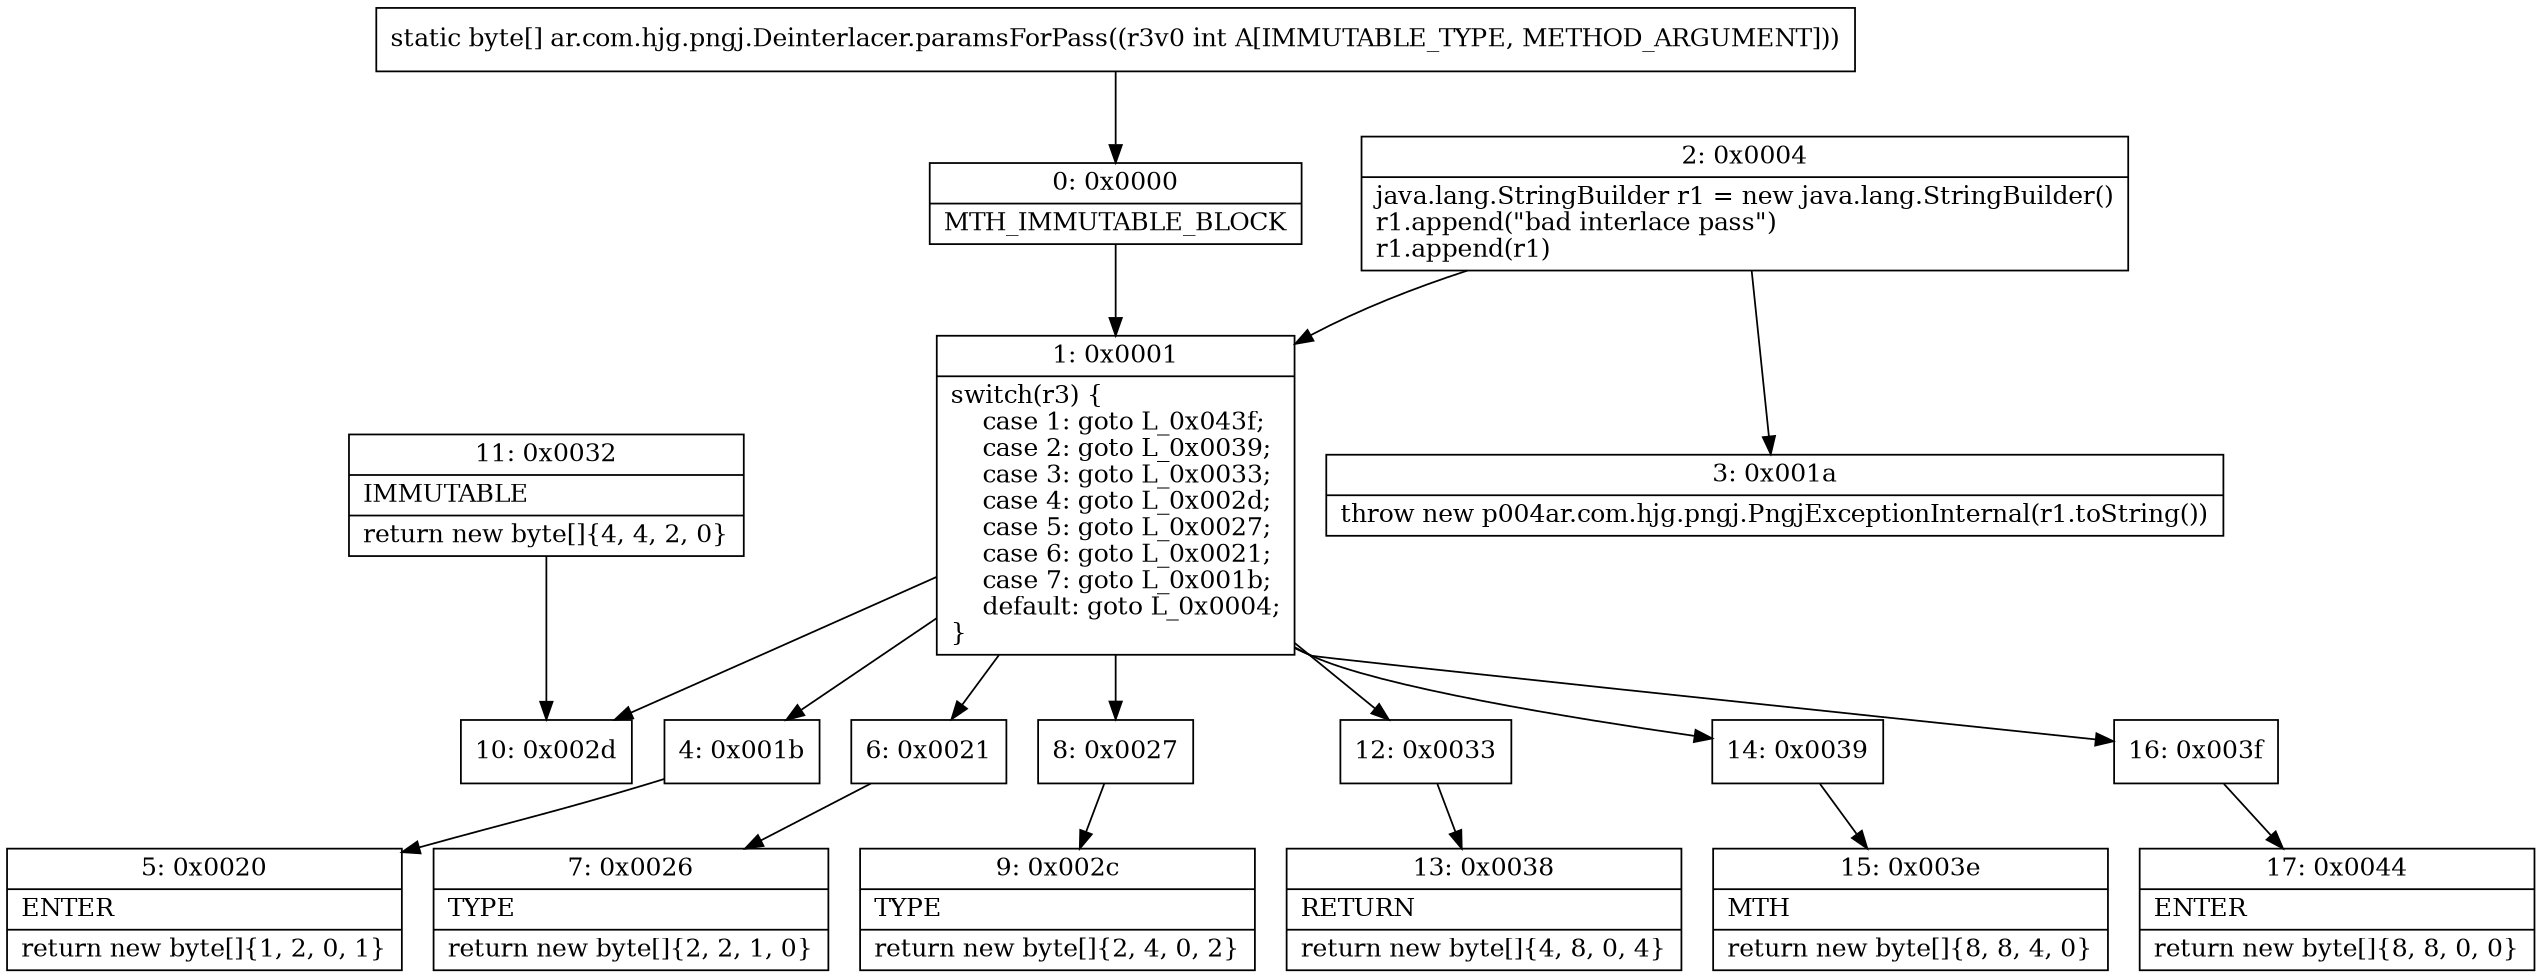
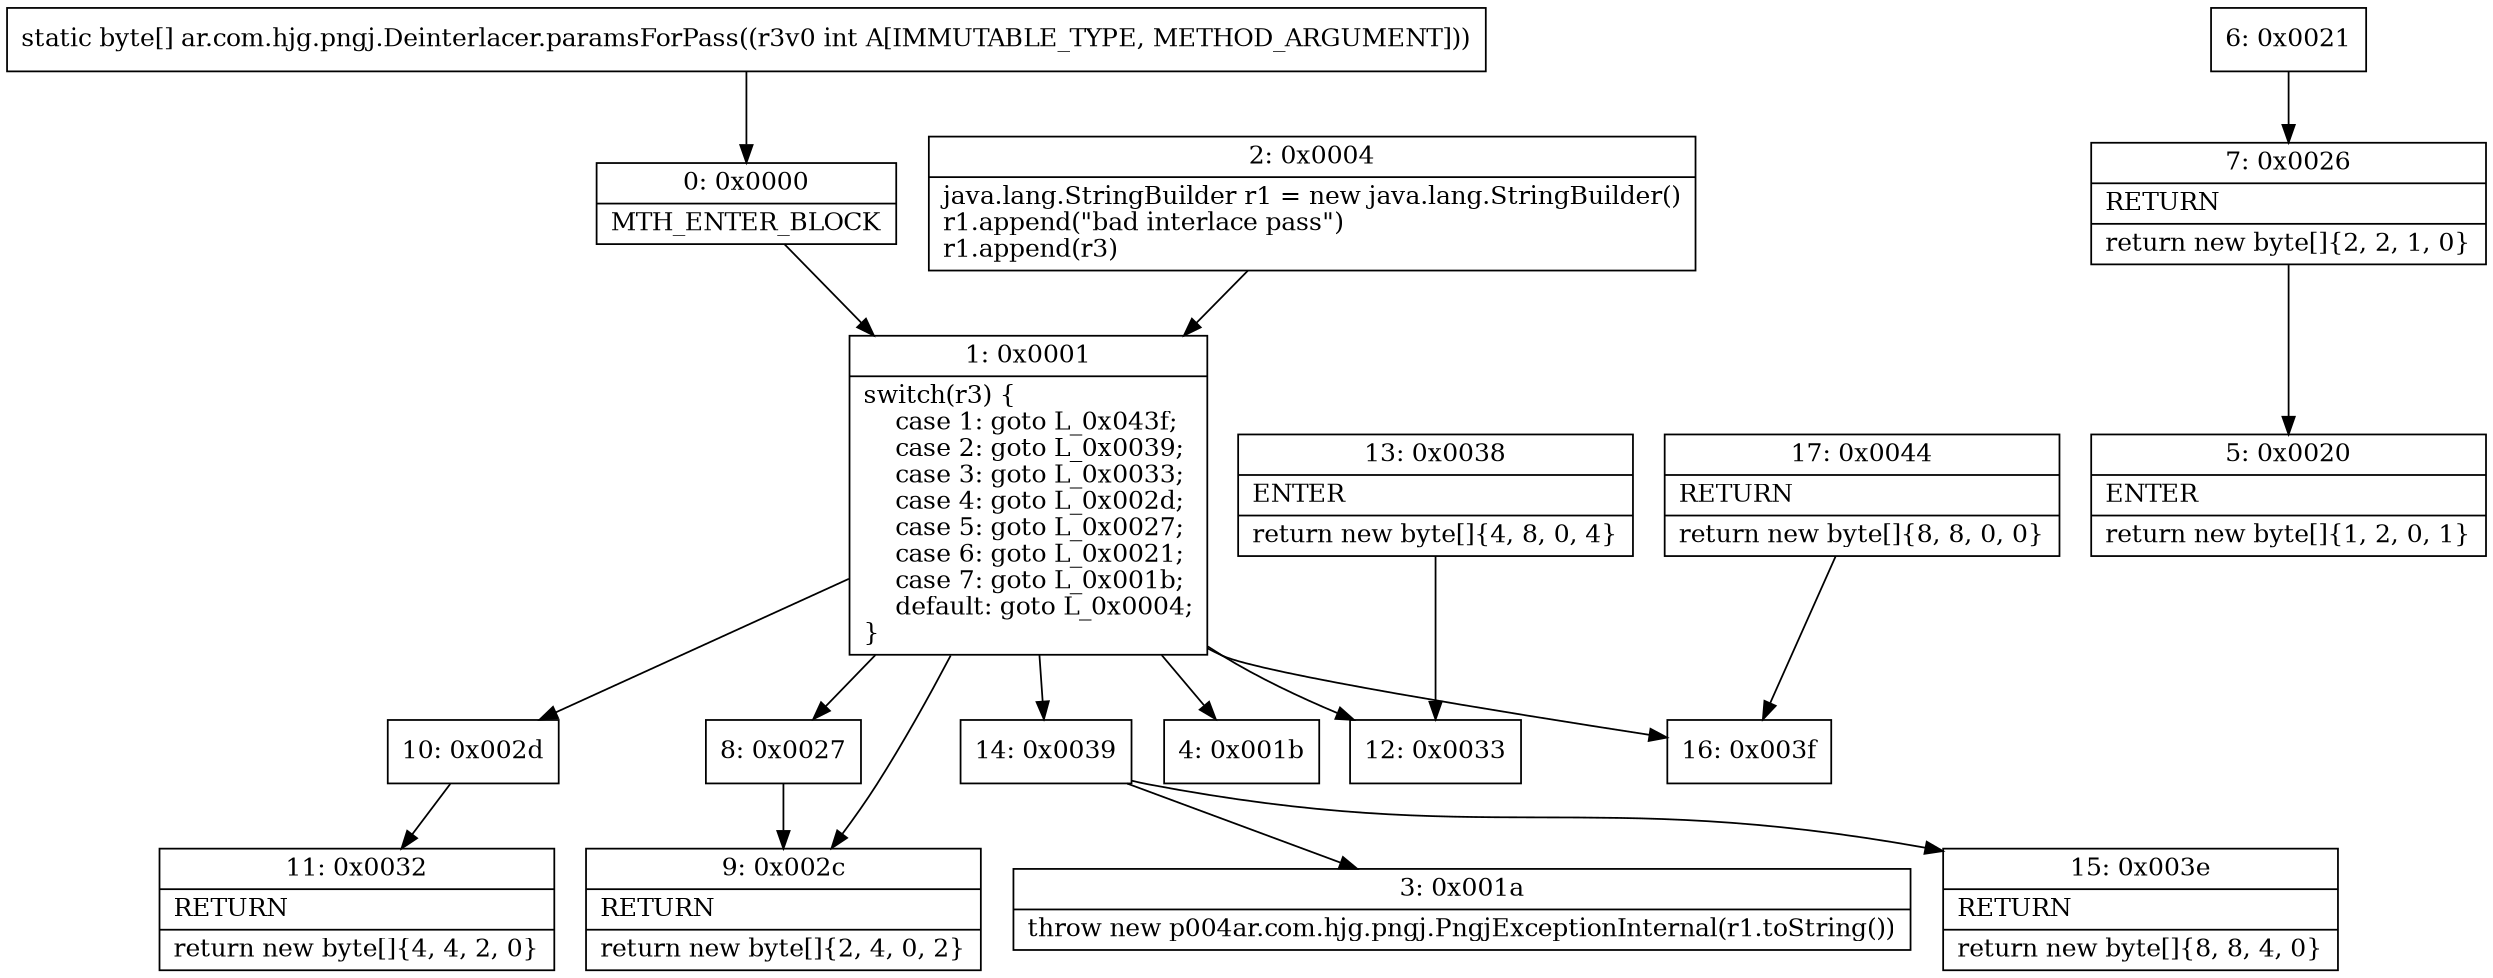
node "0: 0x0000": text "MTH_IMMUTABLE_BLOCK" -> "MTH_ENTER_BLOCK"
node "2: 0x0004": text "r1.append(r1)" -> "r1.append(r3)"
edge "2: 0x0004" -> "3: 0x001a": now "14: 0x0039" -> "3: 0x001a"
node "11: 0x0032": text "IMMUTABLE" -> "RETURN"
edge "11: 0x0032" -> "10: 0x002d": reversed
edge "1: 0x0001" -> "6: 0x0021": now "1: 0x0001" -> "9: 0x002c"
edge "12: 0x0033" -> "13: 0x0038": reversed
edge "16: 0x003f" -> "17: 0x0044": reversed
edge "4: 0x001b" -> "5: 0x0020": now "7: 0x0026" -> "5: 0x0020"
node "7: 0x0026": text "TYPE" -> "RETURN"
node "9: 0x002c": text "TYPE" -> "RETURN"
node "13: 0x0038": text "RETURN" -> "ENTER"
node "15: 0x003e": text "MTH" -> "RETURN"
node "17: 0x0044": text "ENTER" -> "RETURN"
